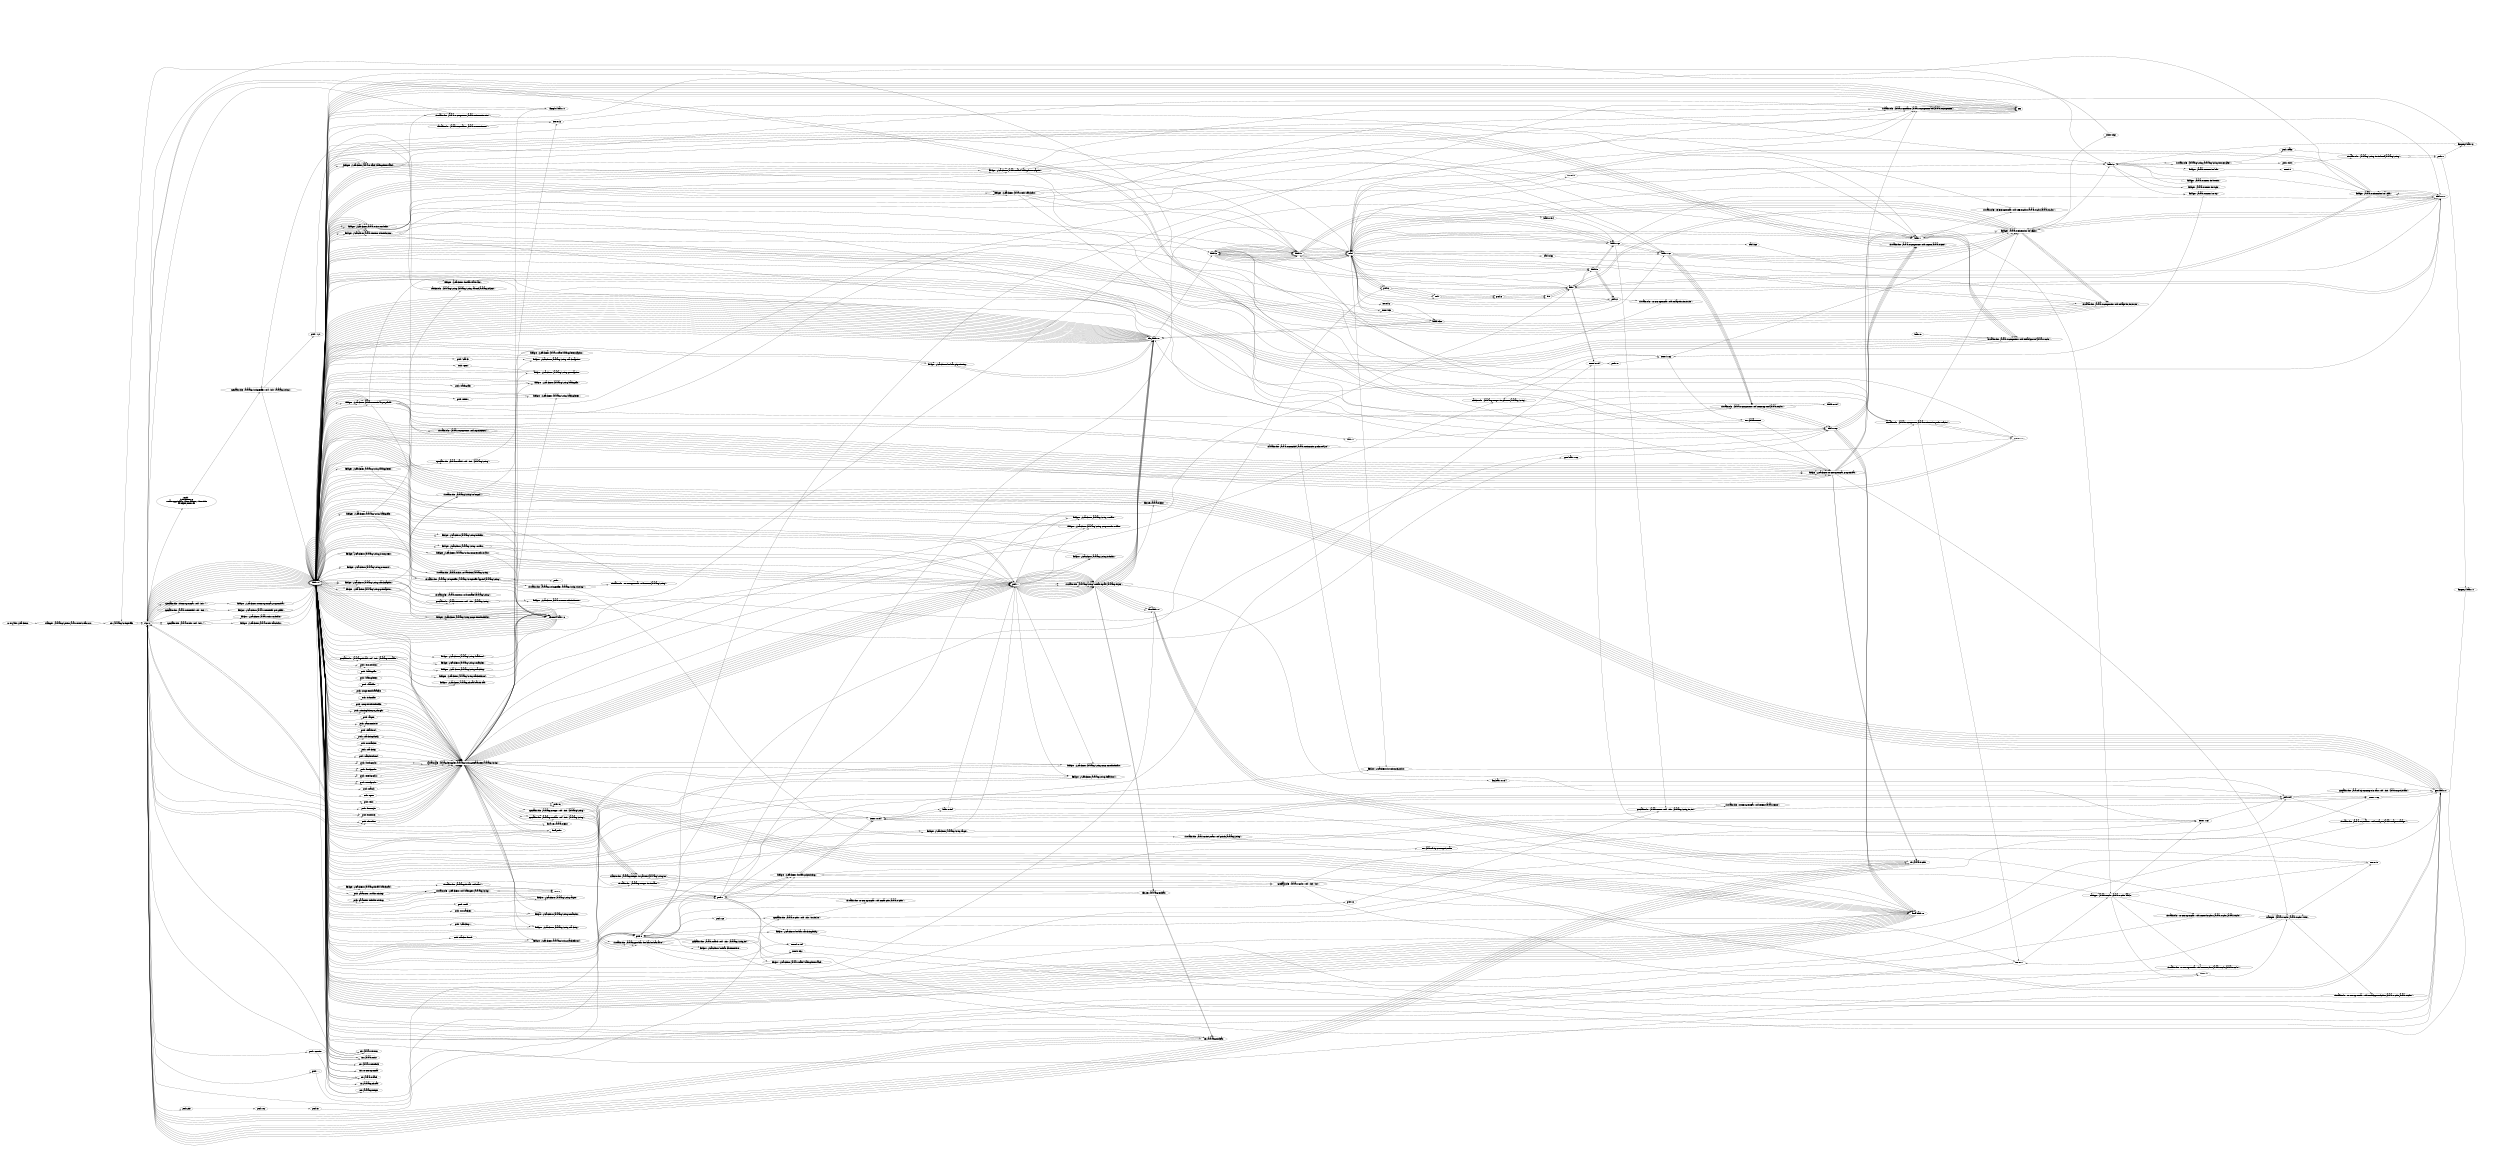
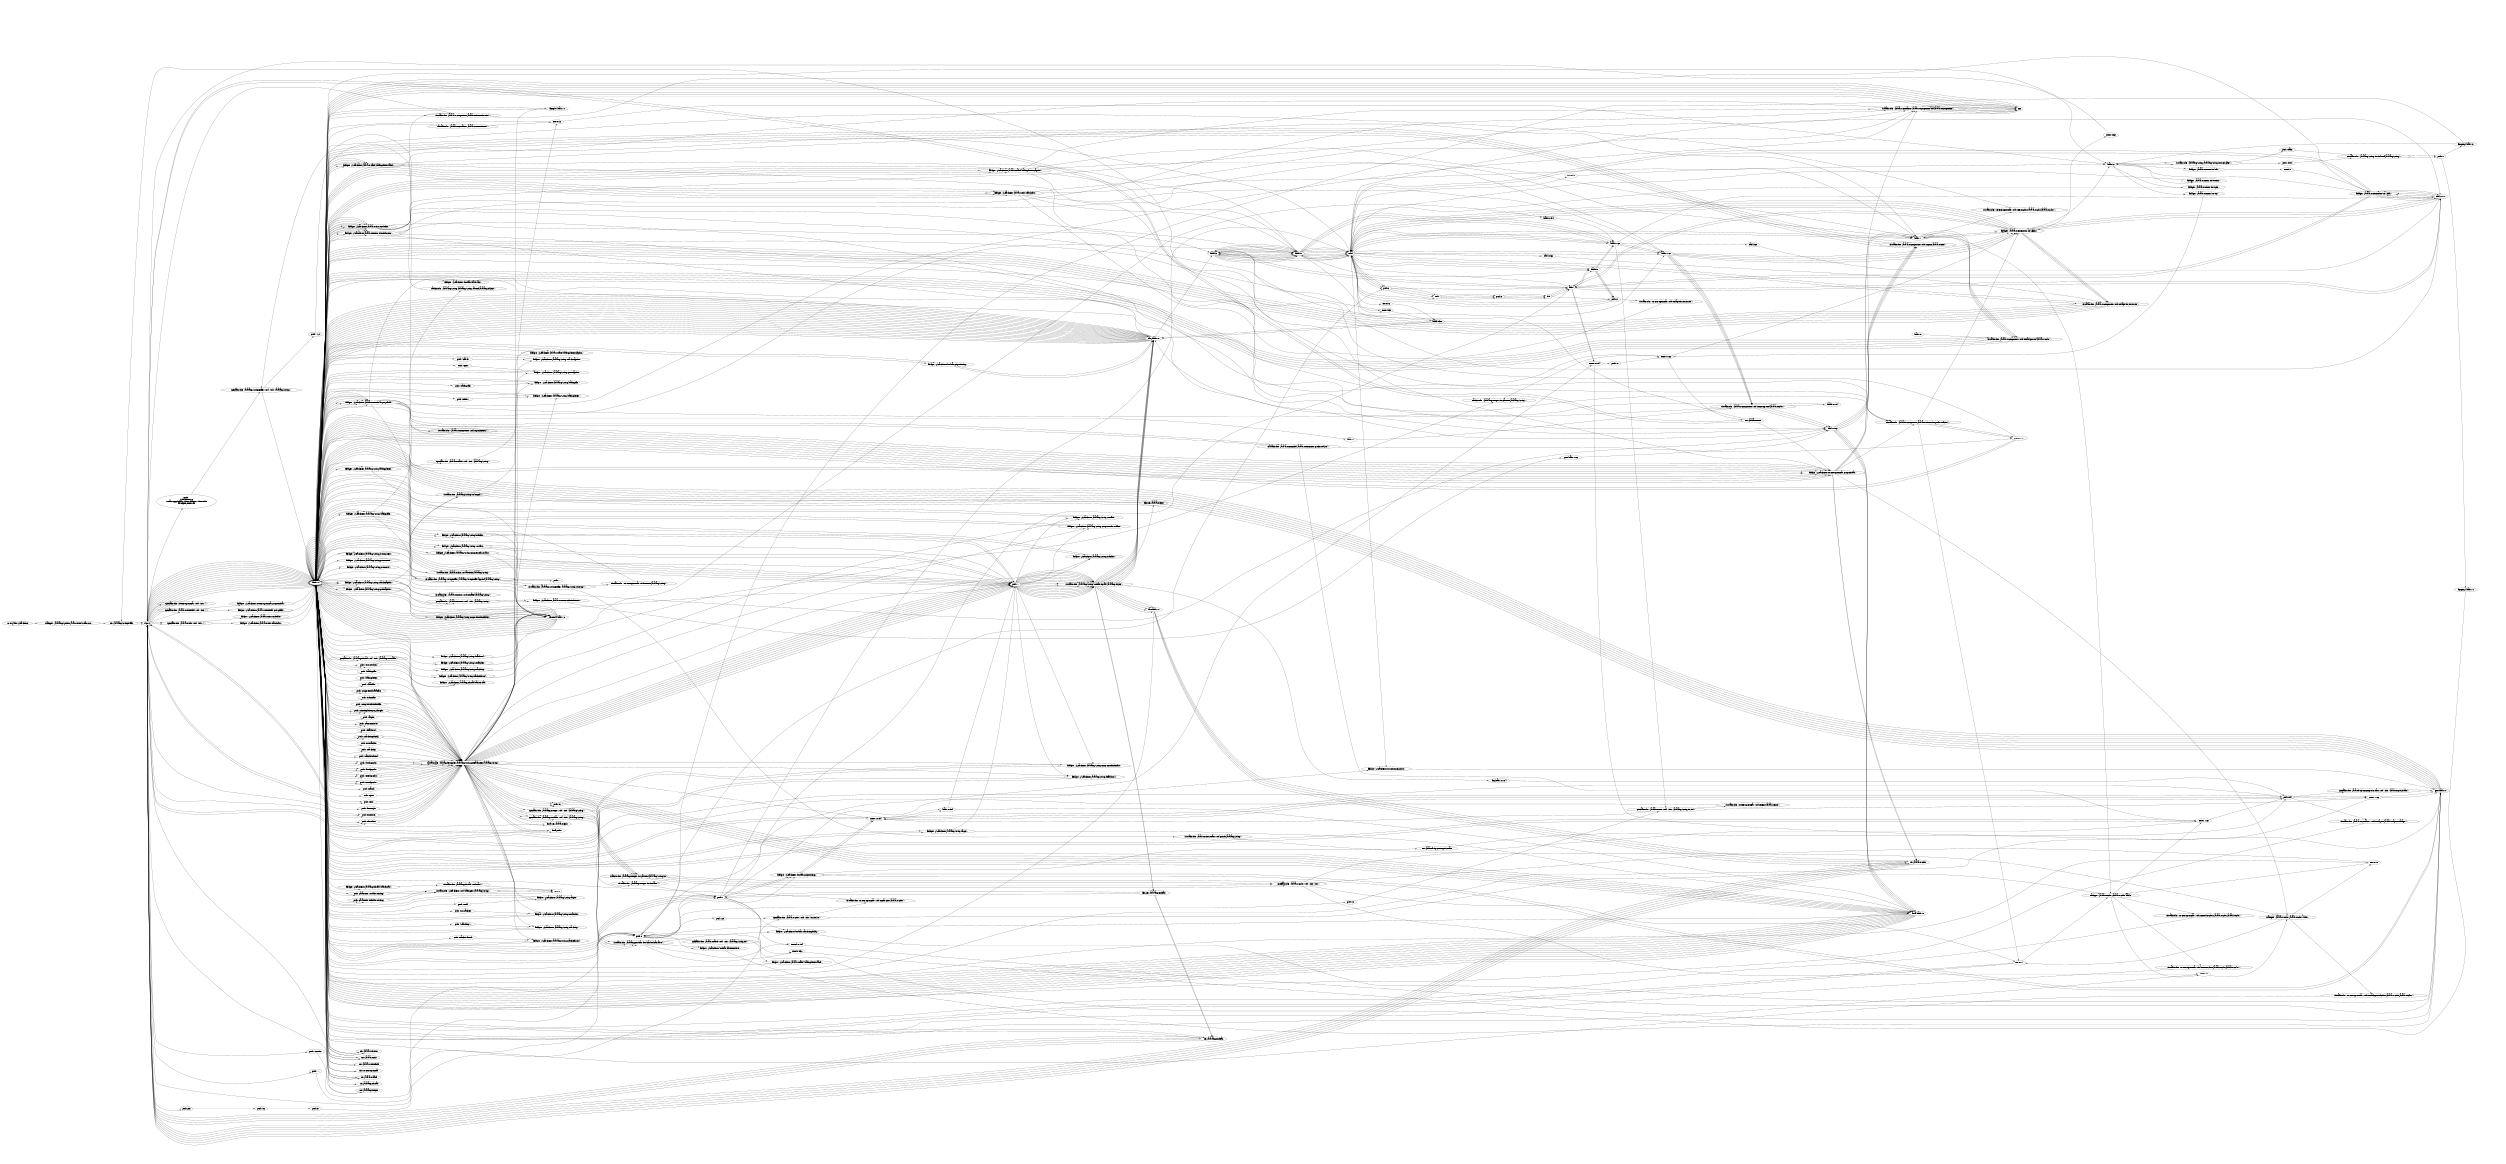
edge "fieldget <JSearchBox: AMDProgressBar progress_bar>" -> "load.i i1": now "new java.awt.Font" -> "load.i i1"
node "fieldget <JSearchBox: java.lang.String promo_text>": added
edge "specialinvoke <AMDProgressBar: void <init>()>" -> "fieldput <JSearchBox: AMDProgressBar progress_bar>": now "specialinvoke <java.awt.TextField: void <init>()>" -> "fieldput <JSearchBox: AMDProgressBar progress_bar>"
